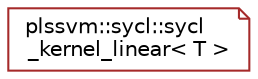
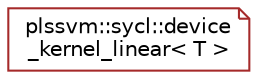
node "plssvm::sycl::sycl _kernel_linear< T >": label "plssvm::sycl::sycl _kernel_linear< T >" -> "plssvm::sycl::device _kernel_linear< T >"
